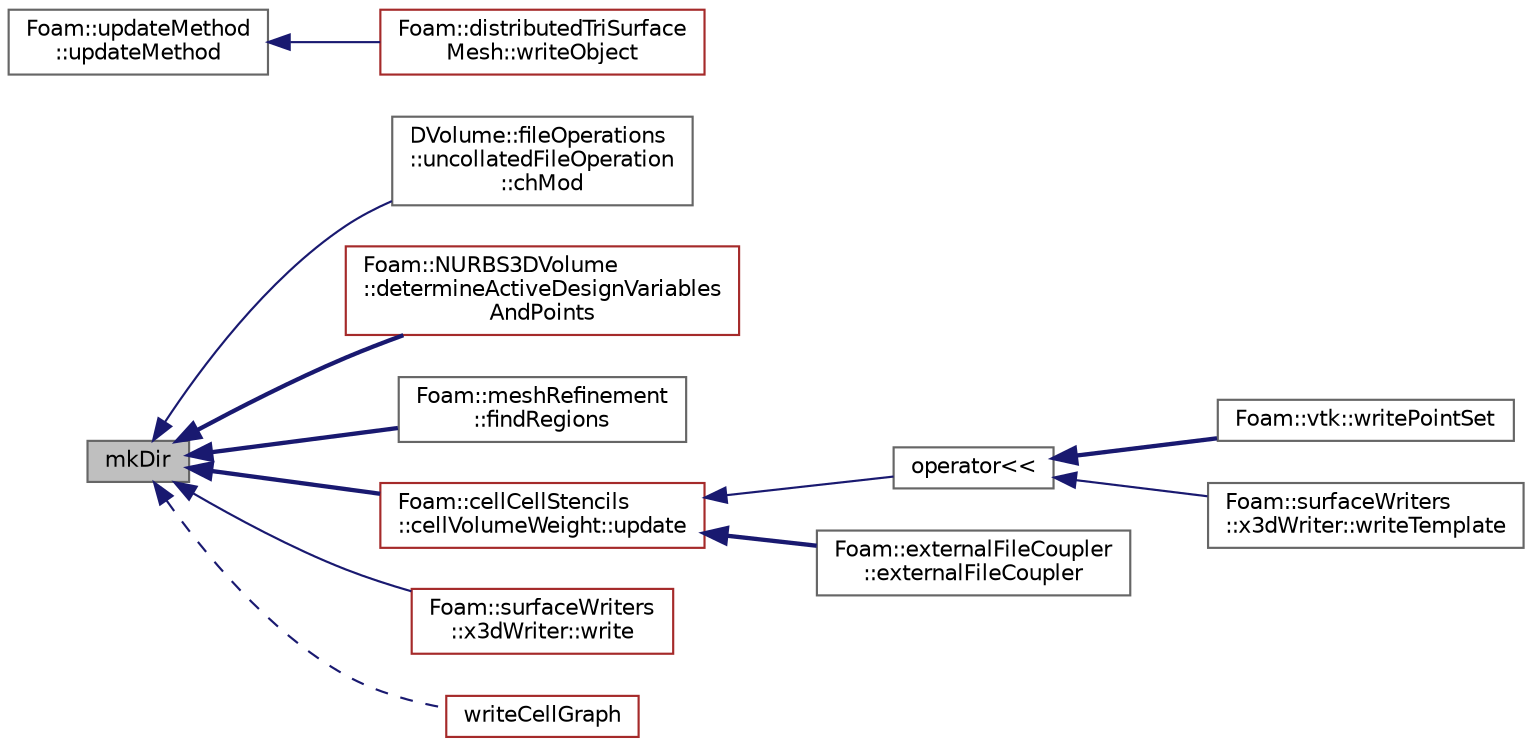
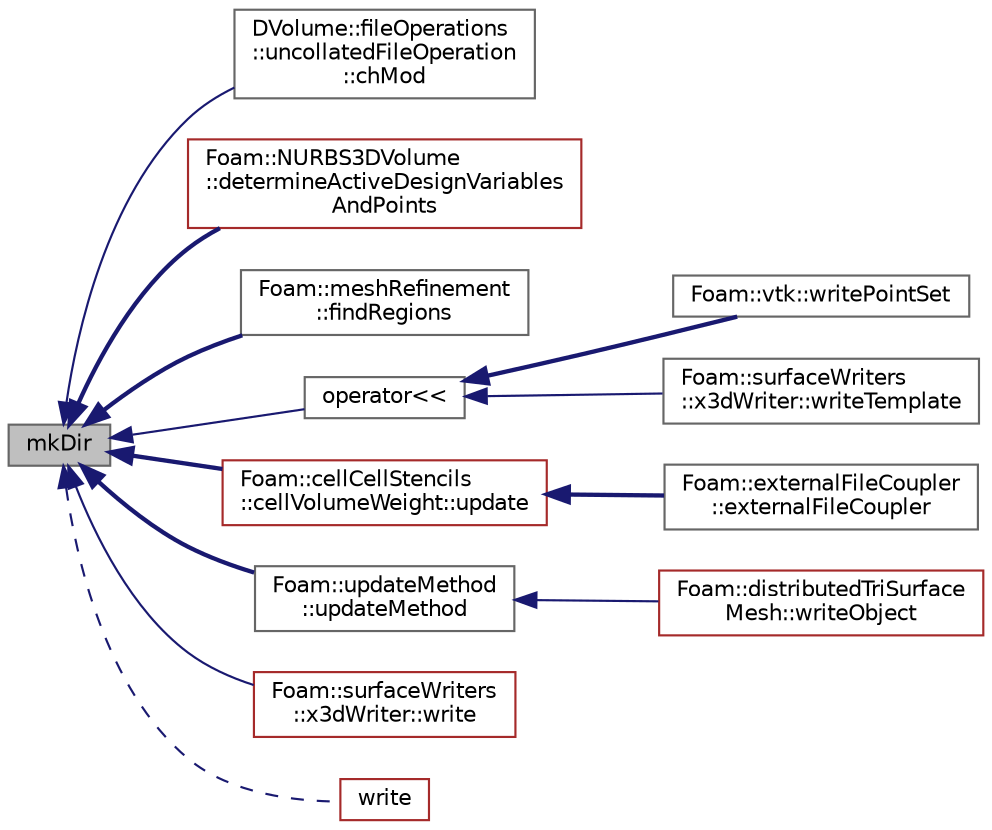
edge "operator<<" -> "Foam::cellCellStencils ::cellVolumeWeight::update": now "operator<<" -> "mkDir"
edge "Foam::updateMethod ::updateMethod" -> "mkDir": added
node "writeCellGraph": label "writeCellGraph" -> "write"
